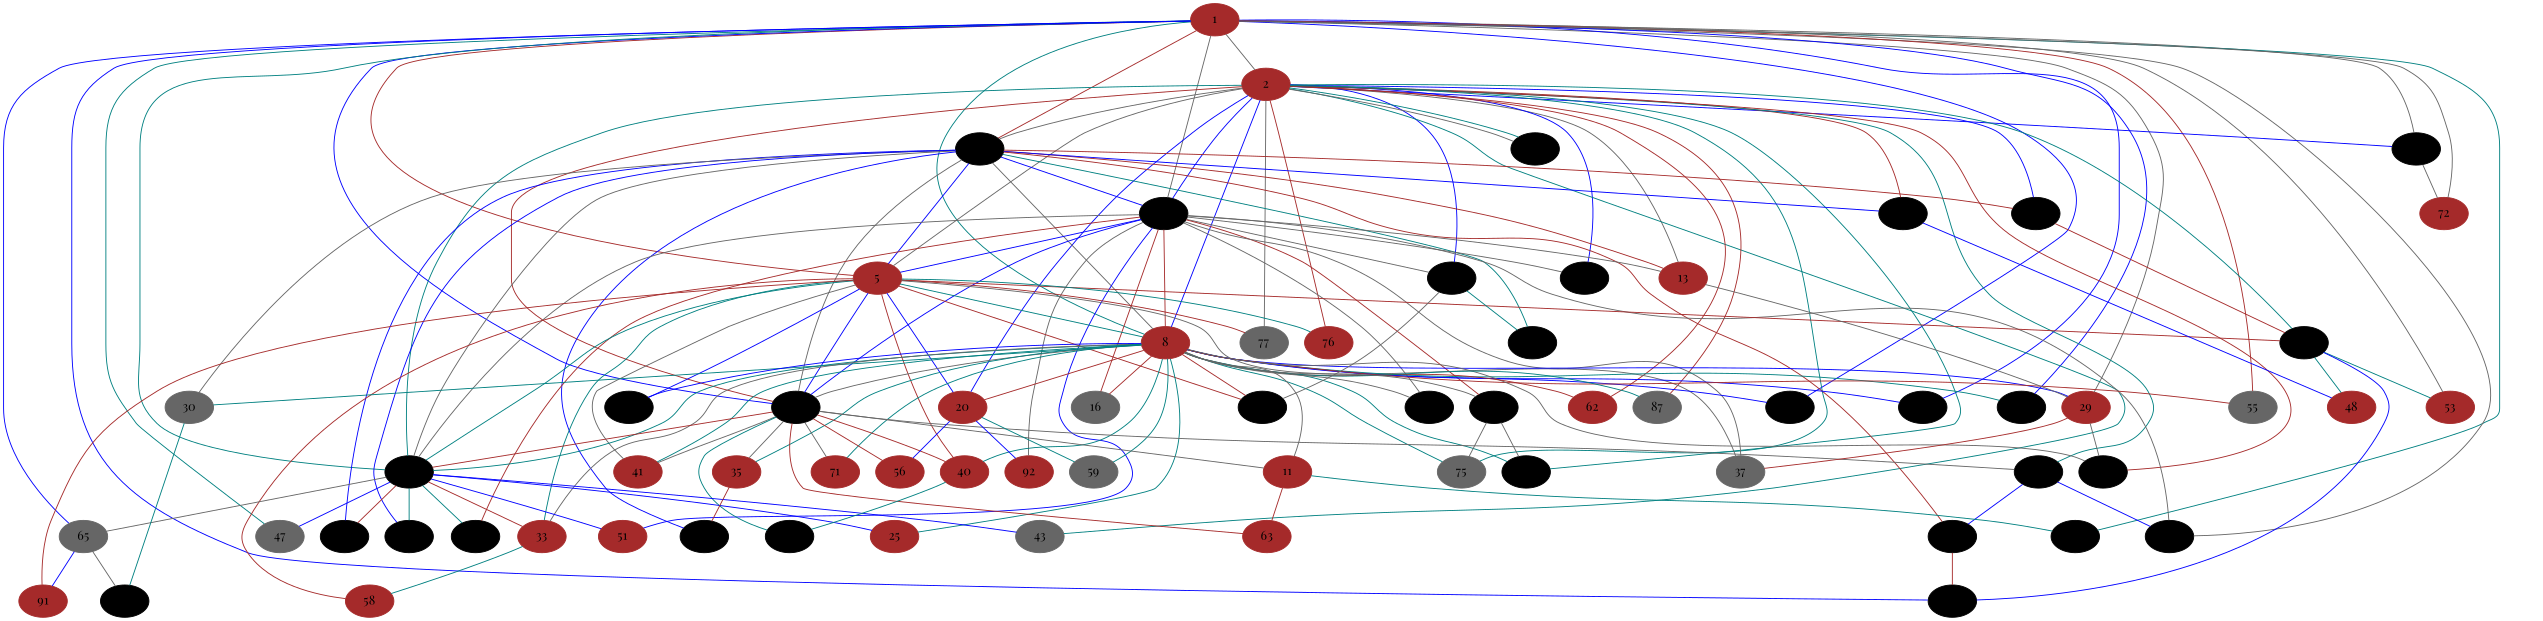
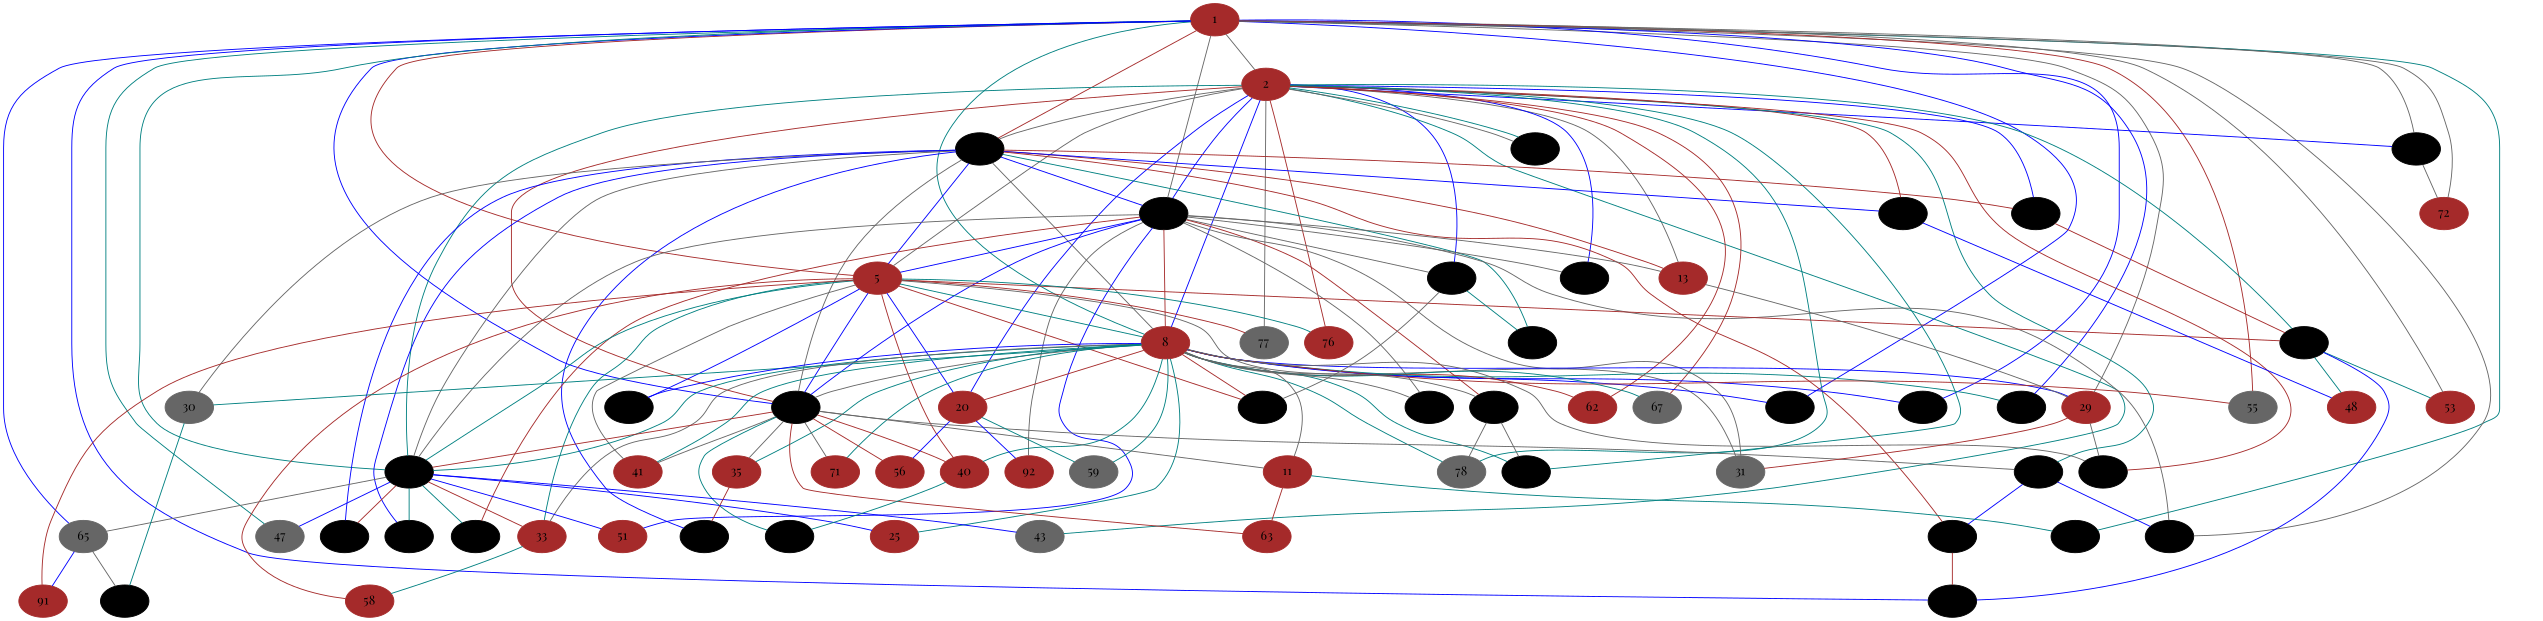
node "16": removed
node "87": label "87" -> "67"
node "75": label "75" -> "78"
node "37": label "37" -> "31"
